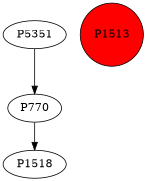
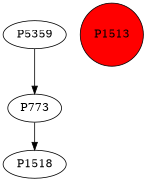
node "P5351": label "P5351" -> "P5359"
node "P770": label "P770" -> "P773"
